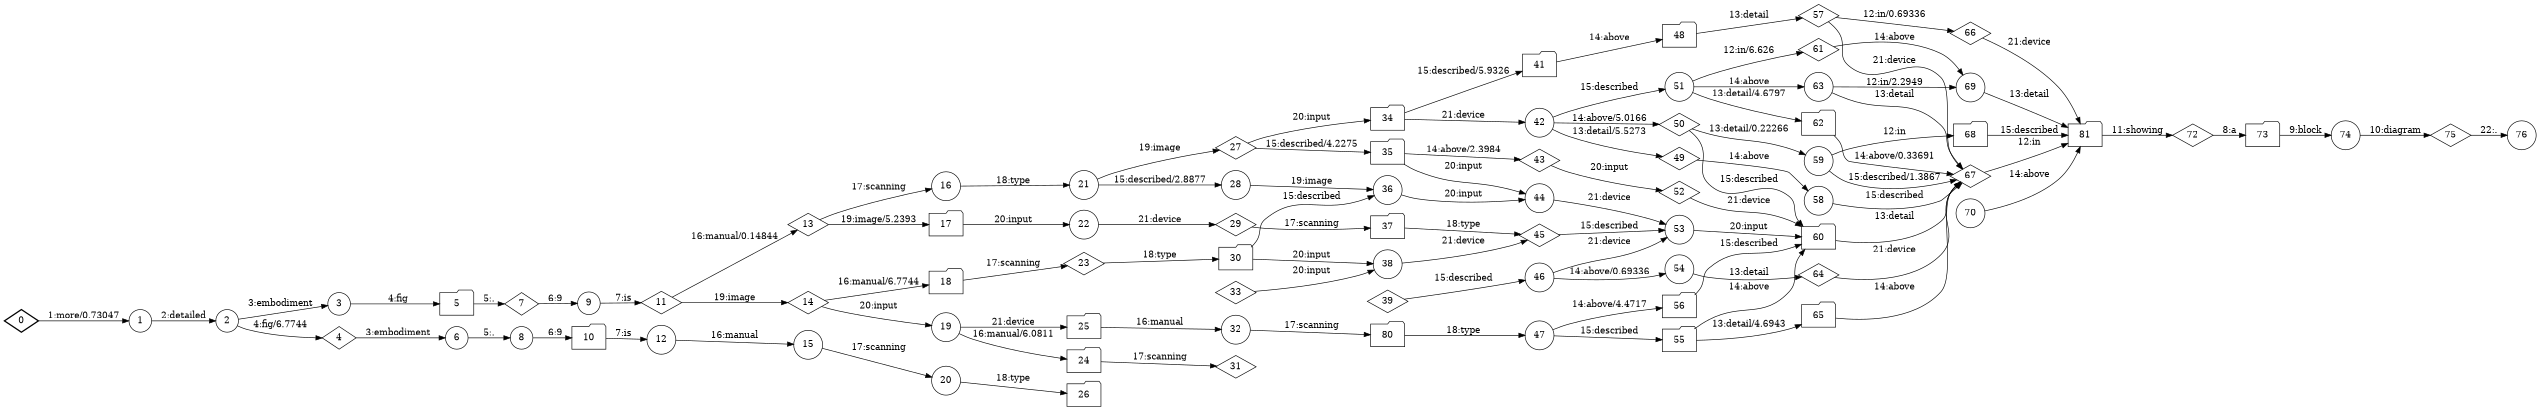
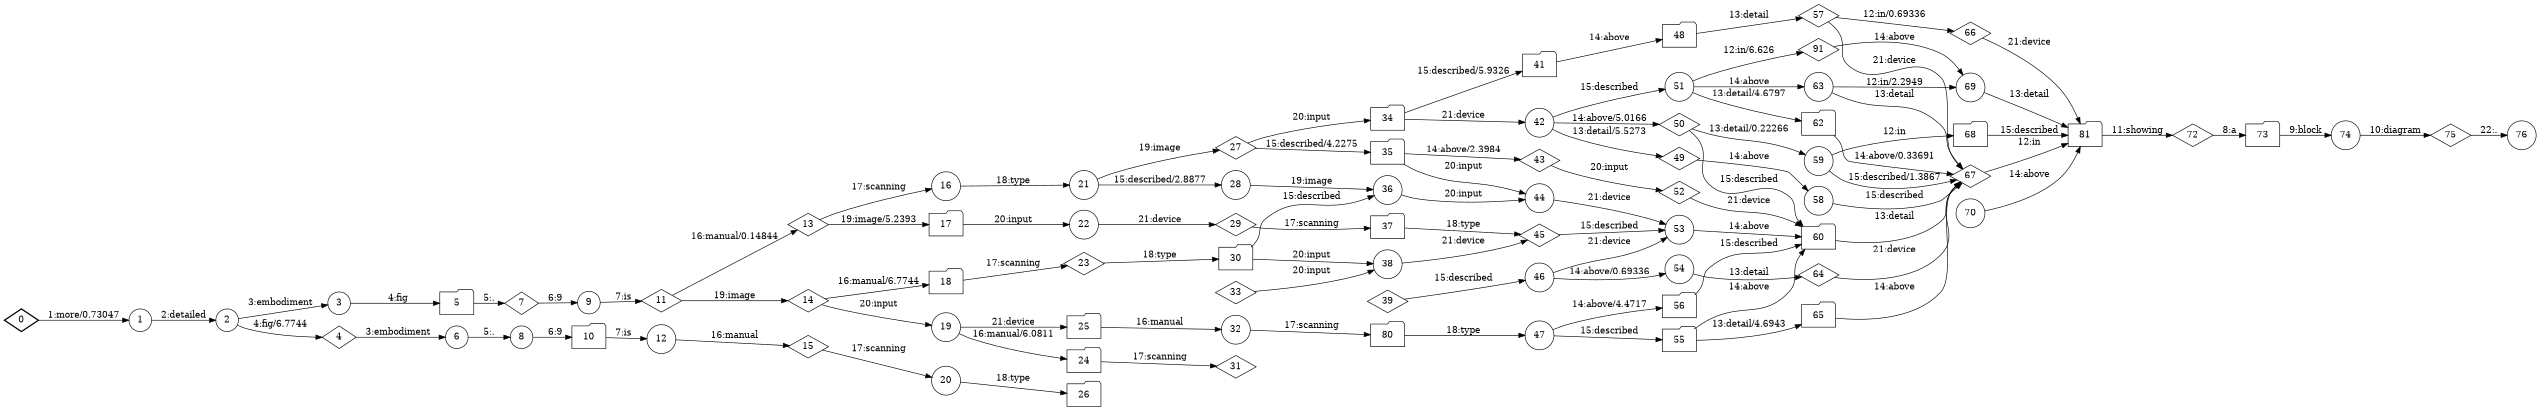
node "61": label "61" -> "91"
edge "53" -> "60": label "20:input" -> "14:above"
node "15": shape circle -> diamond
